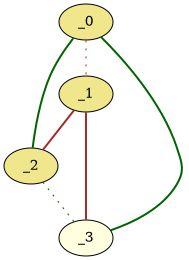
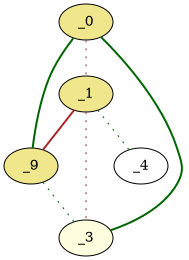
node "_2": label "_2" -> "_9"
edge "_1" -- "_3": style bold -> dotted
node "_4": added
